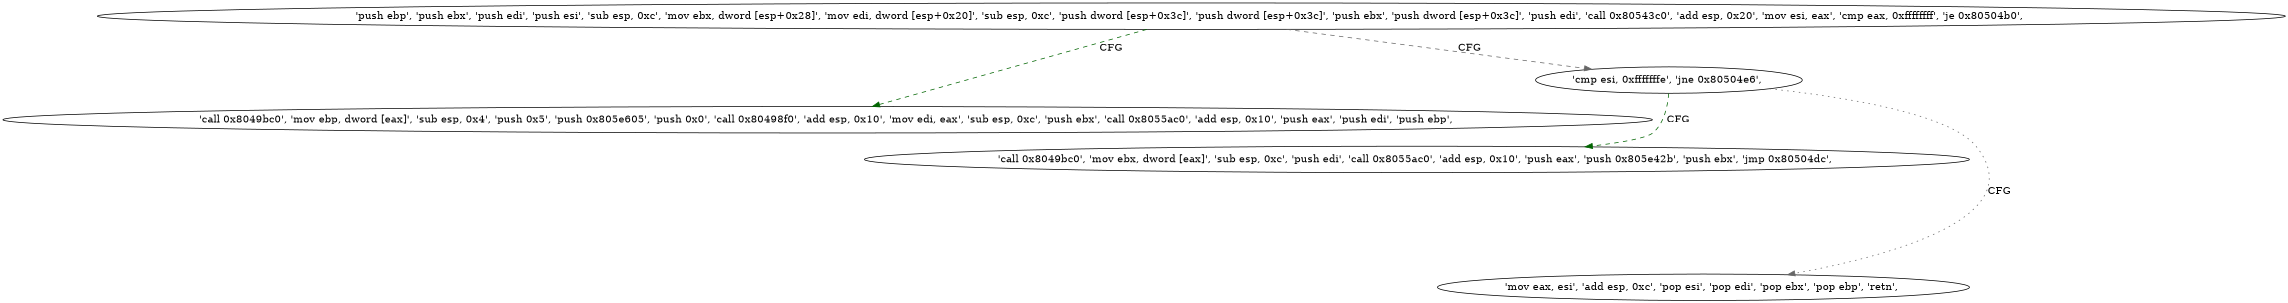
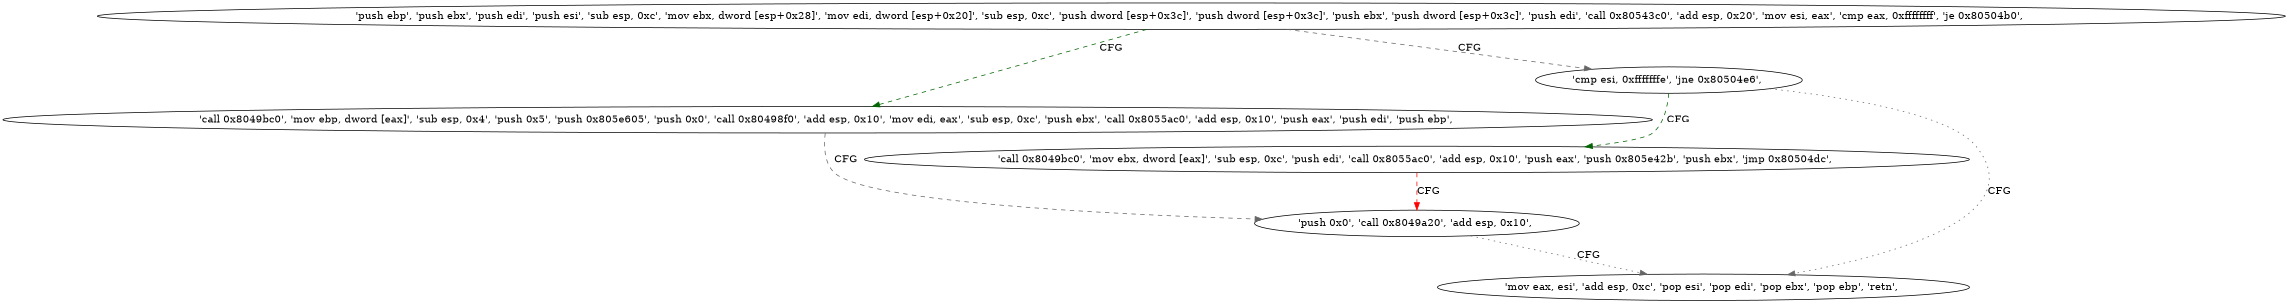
node "'push 0x0', 'call 0x8049a20', 'add esp, 0x10',": added
